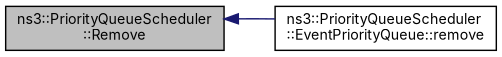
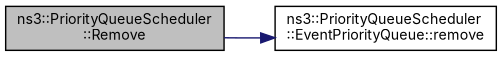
edge "ns3::PriorityQueueScheduler ::EventPriorityQueue::remove" -> "ns3::PriorityQueueScheduler ::Remove": reversed
